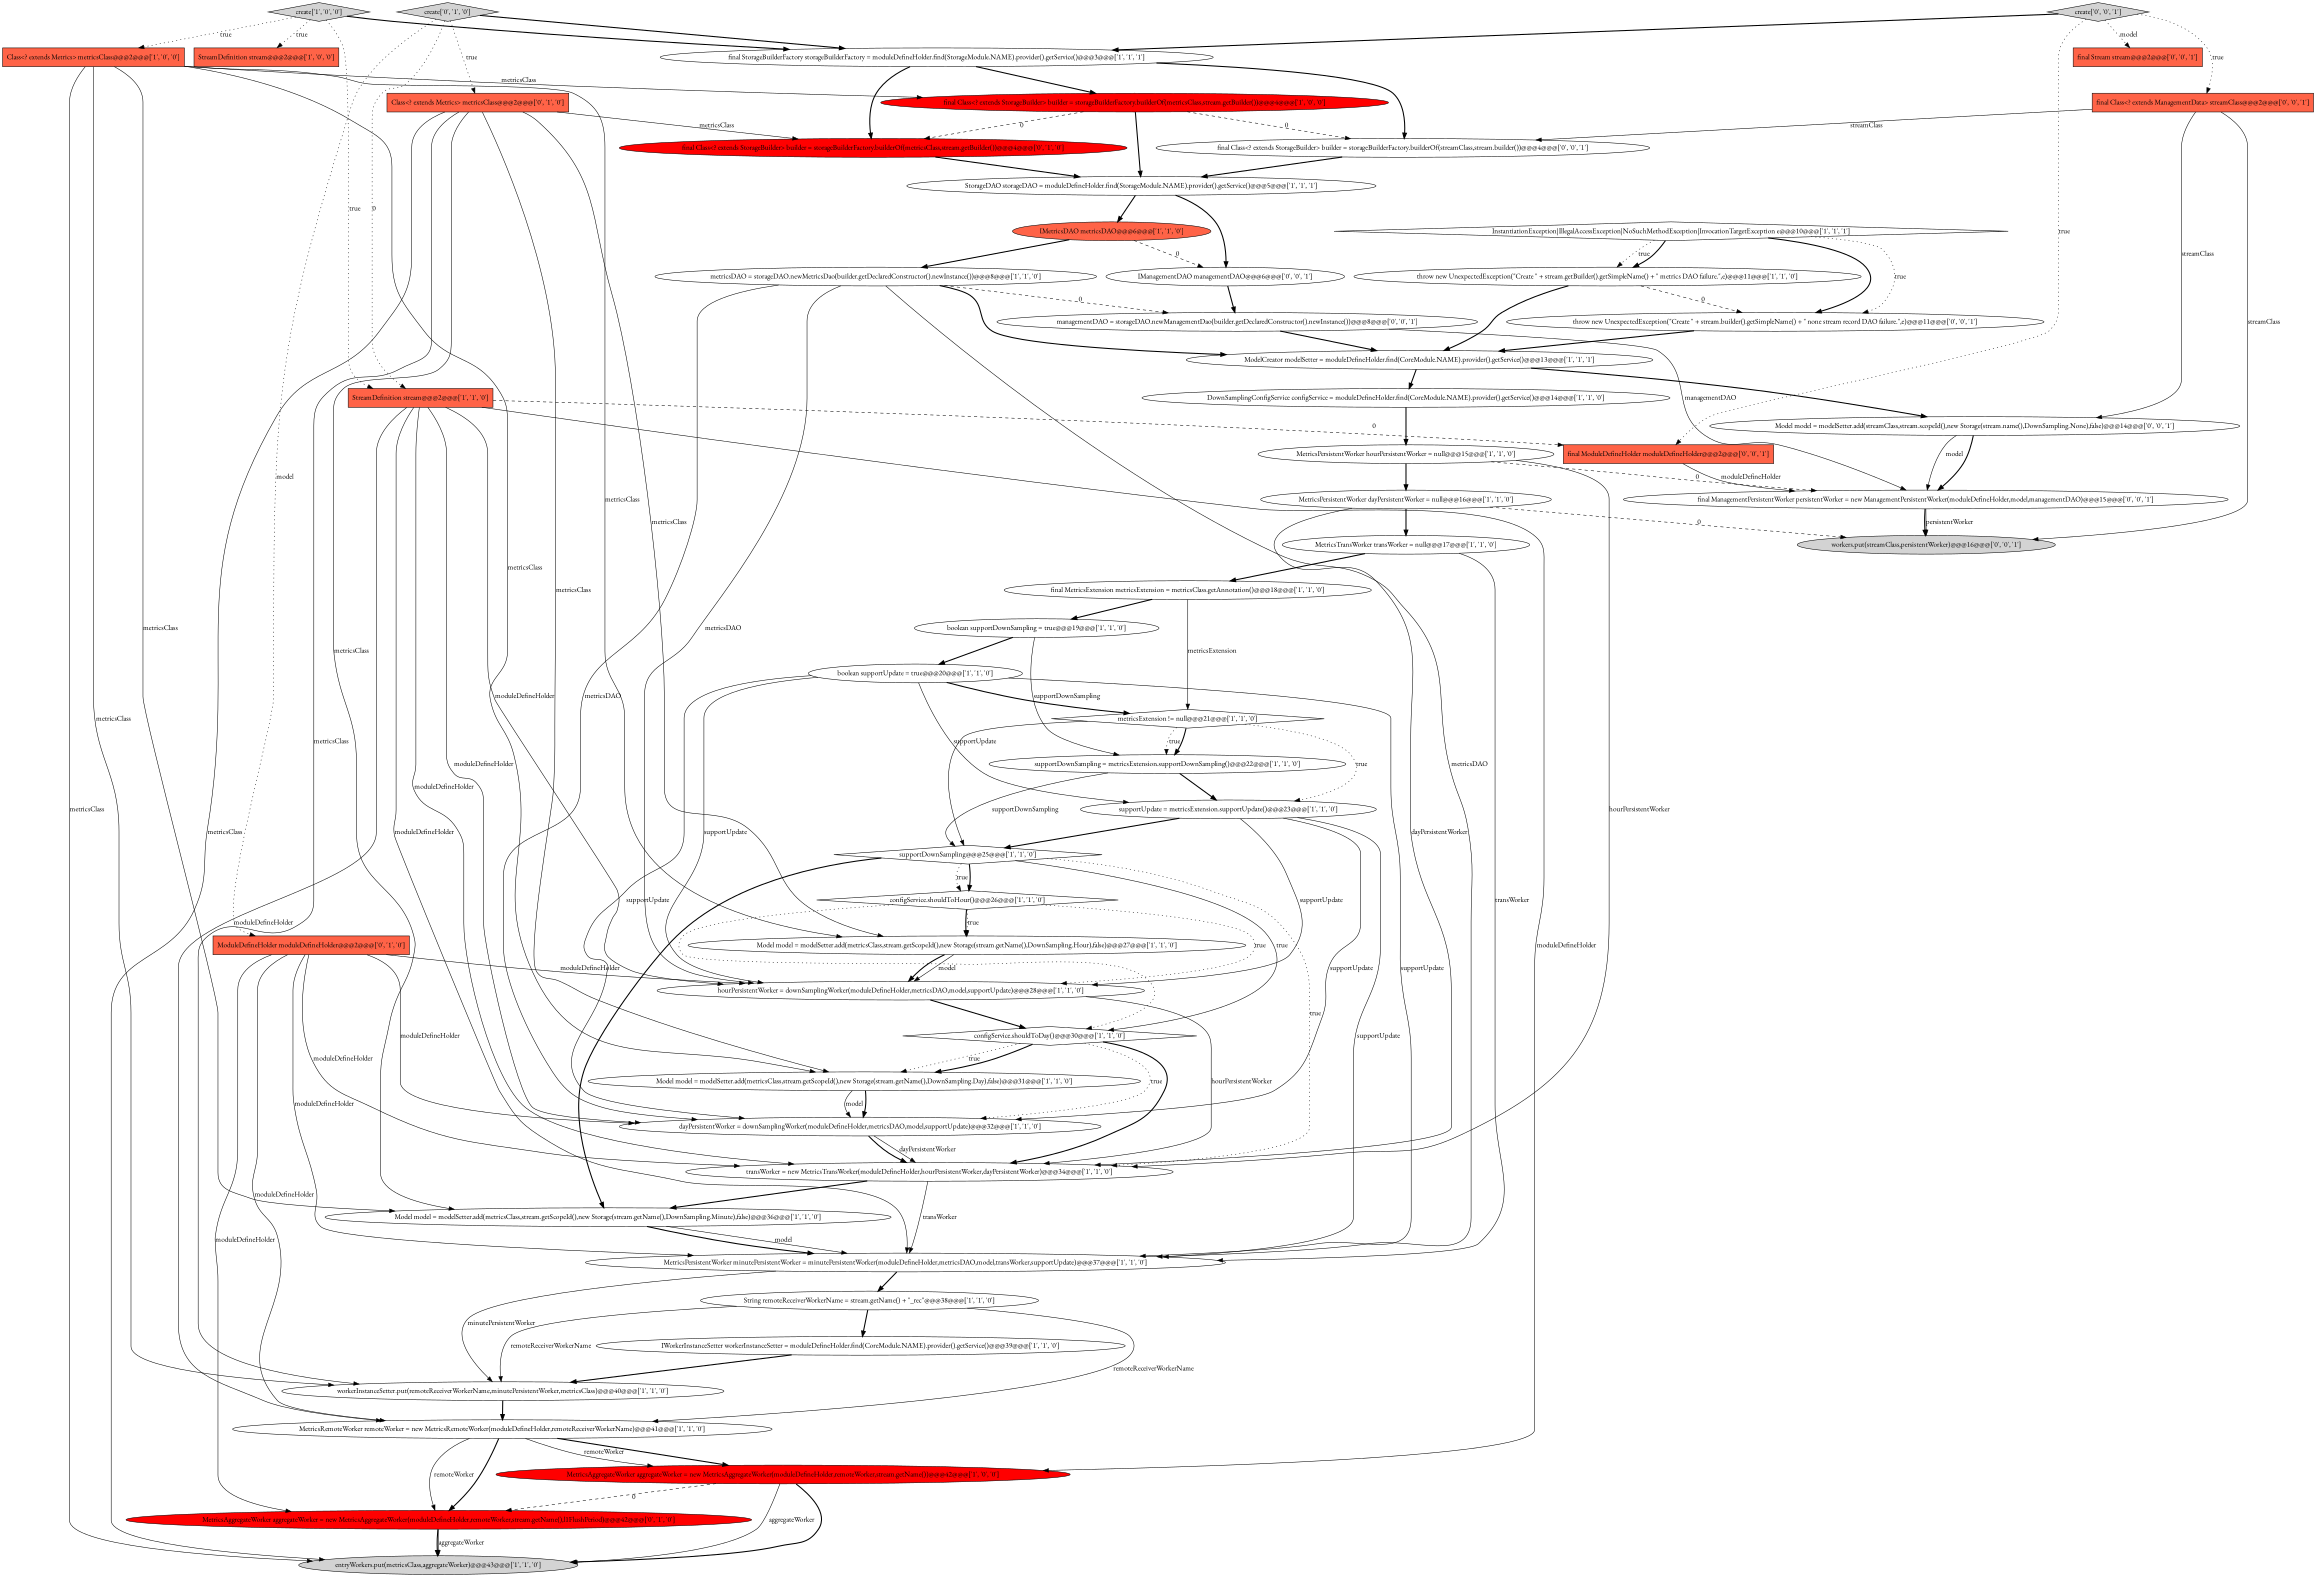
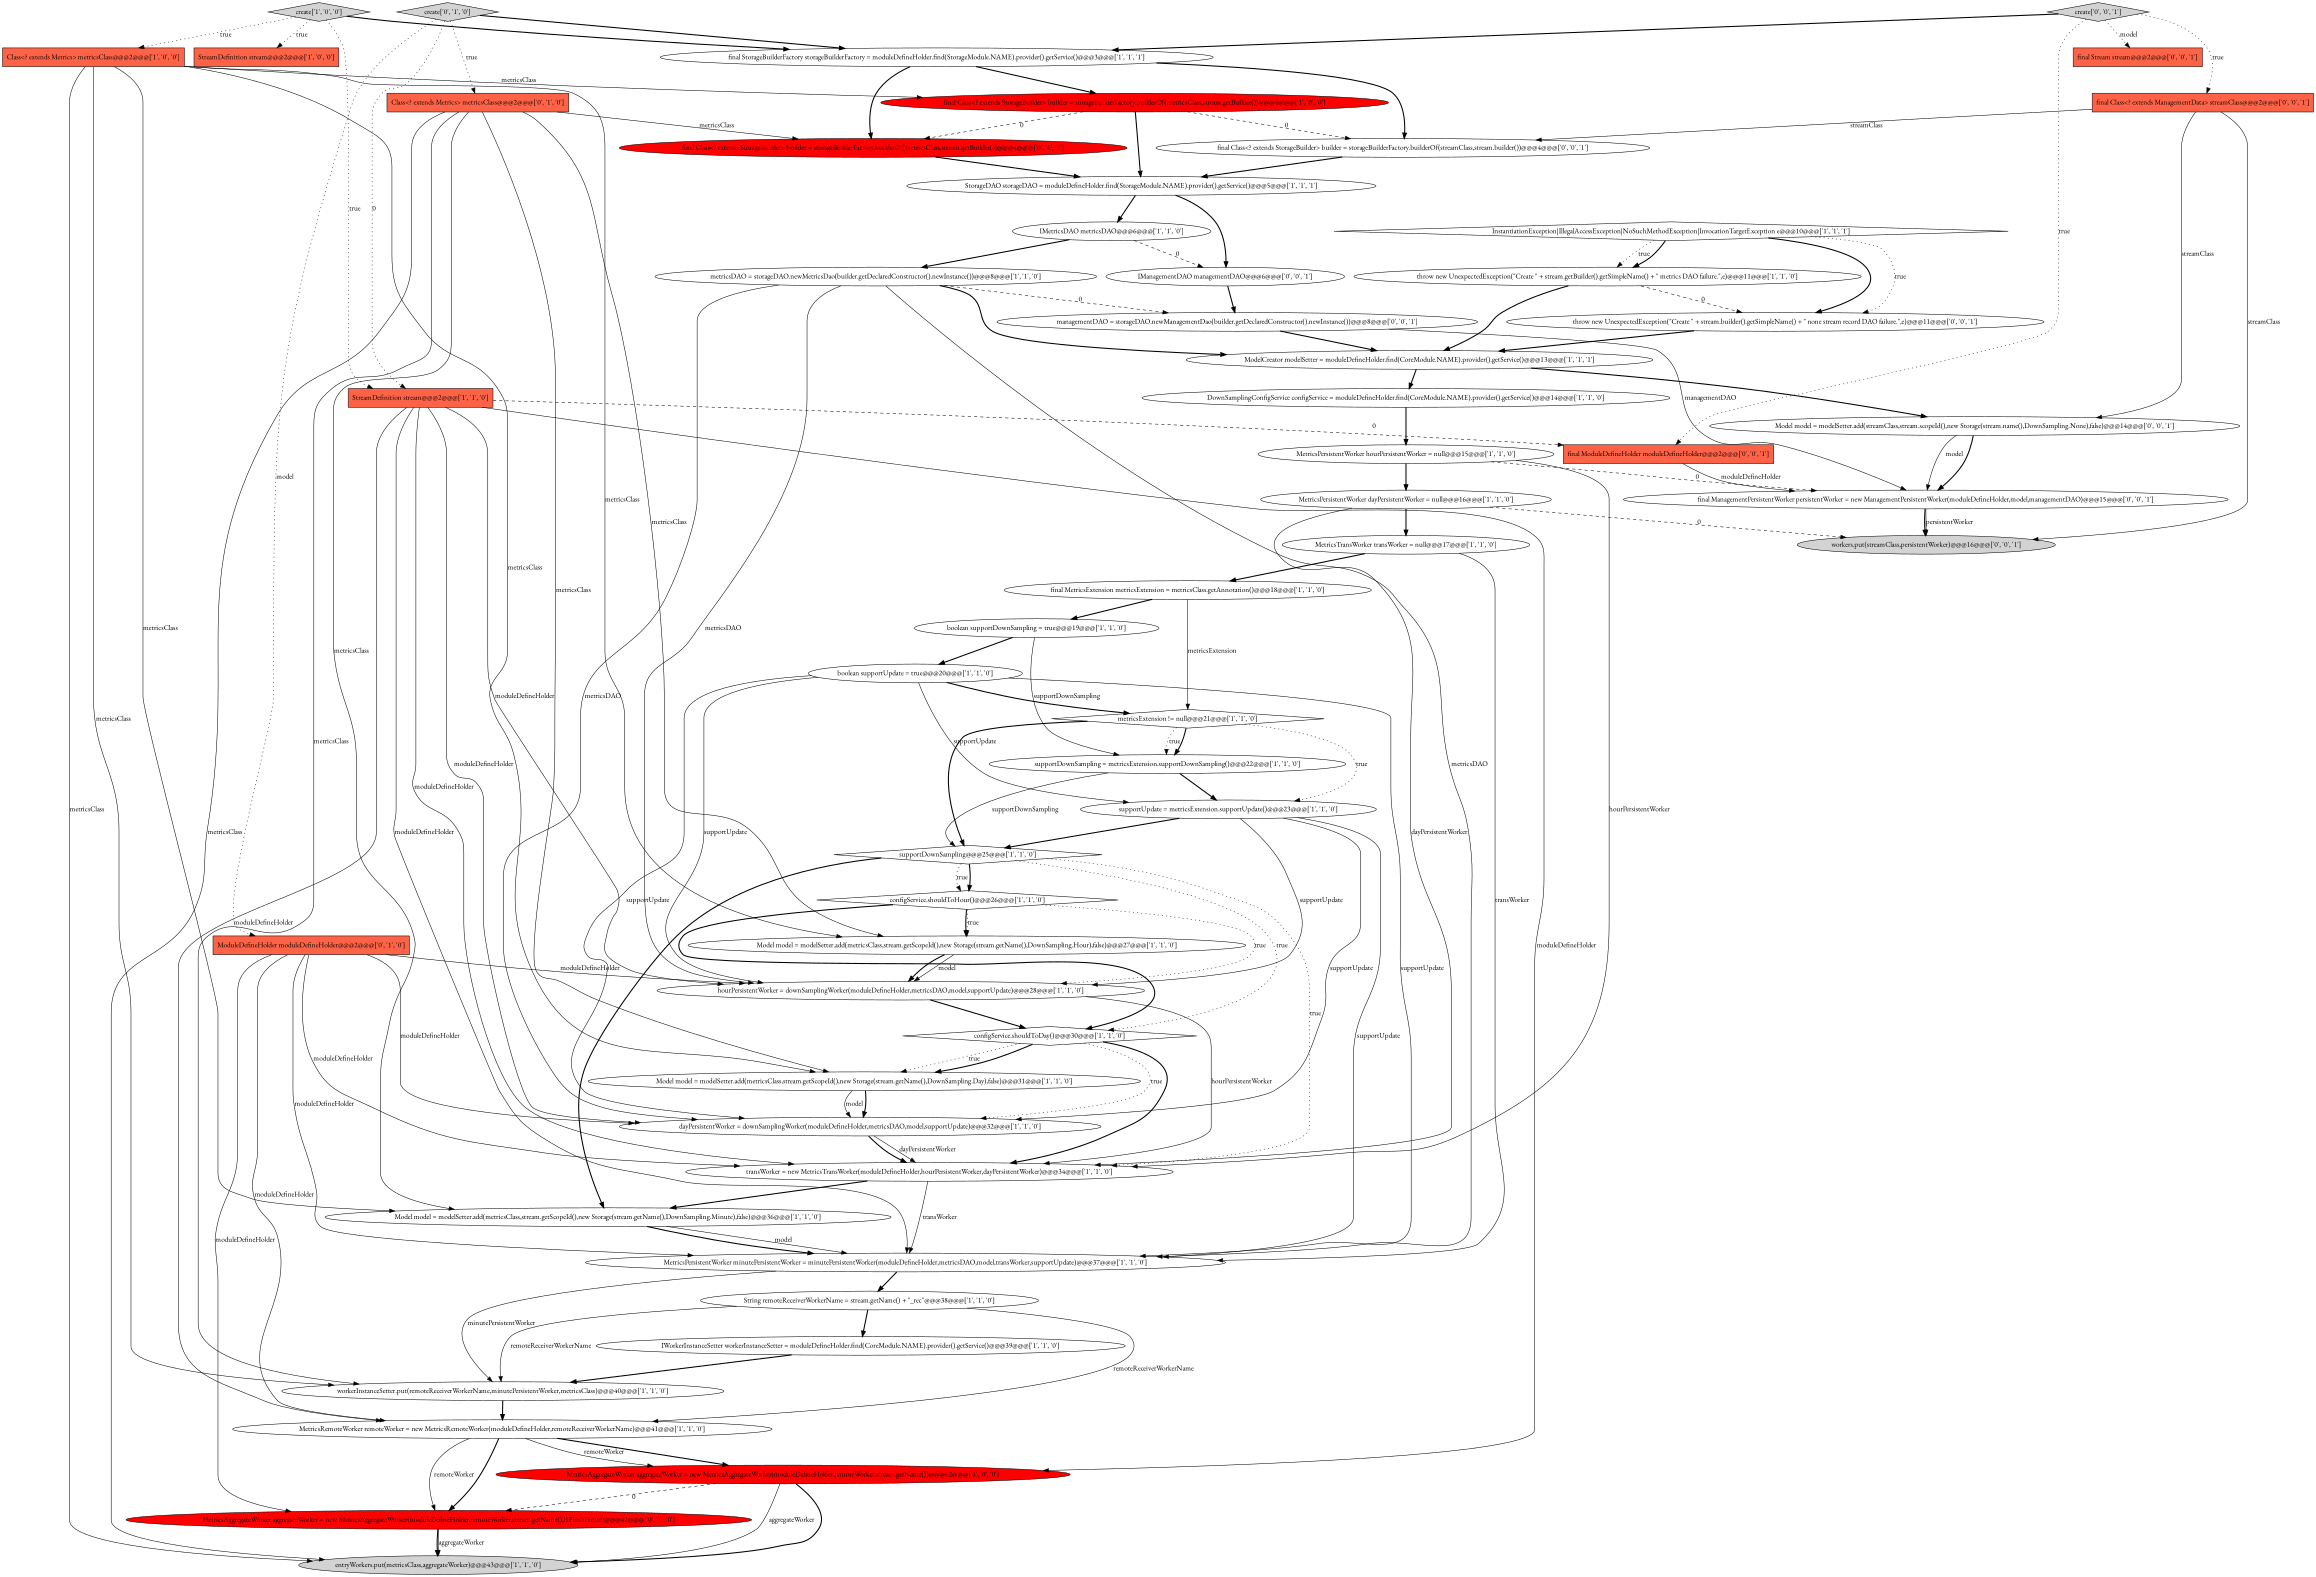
node "IMetricsDAO metricsDAO@@@6@@@['1', '1', '0']": fillcolor tomato -> white
edge "metricsExtension != null@@@21@@@['1', '1', '0']" -> "supportDownSampling@@@25@@@['1', '1', '0']": style solid -> bold
edge "supportDownSampling@@@25@@@['1', '1', '0']" -> "configService.shouldToDay()@@@30@@@['1', '1', '0']": style solid -> dotted
edge "configService.shouldToHour()@@@26@@@['1', '1', '0']" -> "configService.shouldToDay()@@@30@@@['1', '1', '0']": style dotted -> bold
